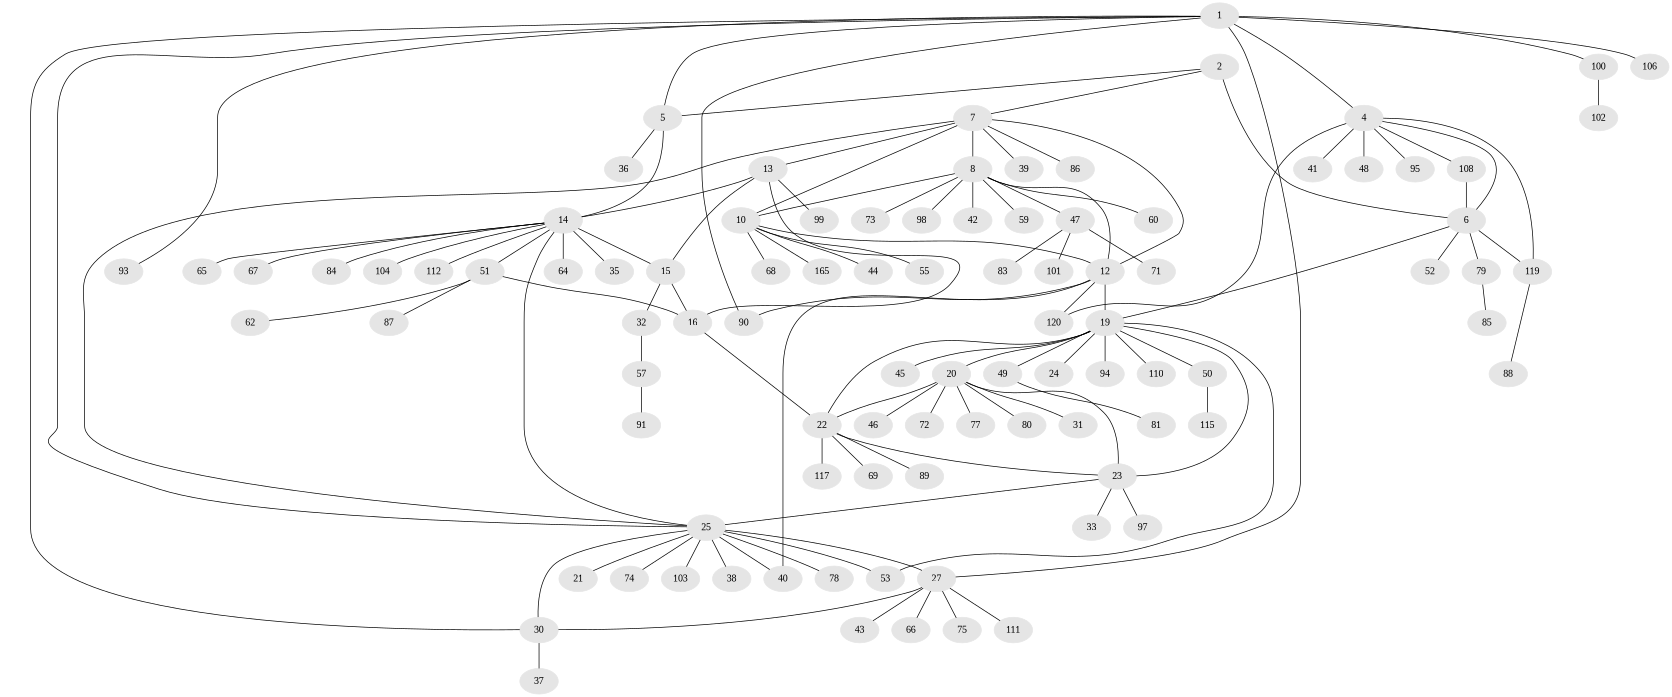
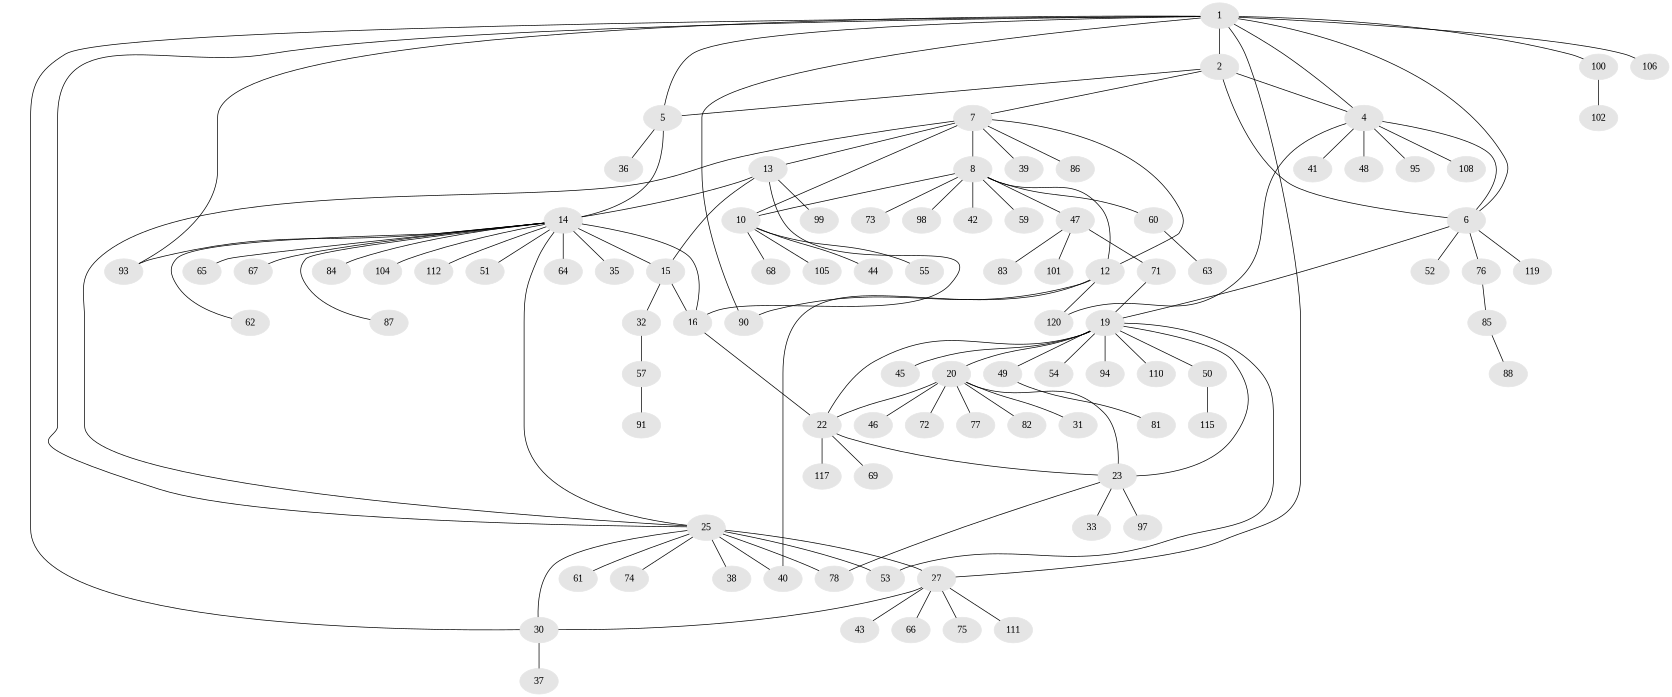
edge "1" -- "2": added
edge "4" -- "119": now "4" -- "2"
edge "108" -- "6": now "1" -- "6"
edge "14" -- "93": added
edge "10" -- "12": removed
node "165": label "165" -> "105"
node "63": added
node "79": label "79" -> "76"
edge "51" -- "16": now "14" -- "16"
edge "51" -- "87": now "14" -- "87"
edge "12" -- "19": now "71" -- "19"
edge "51" -- "62": now "14" -- "62"
edge "119" -- "88": now "85" -- "88"
node "24": label "24" -> "54"
node "80": label "80" -> "82"
node "89": removed
edge "23" -- "25": now "23" -- "78"
node "21": label "21" -> "61"
node "103": removed
